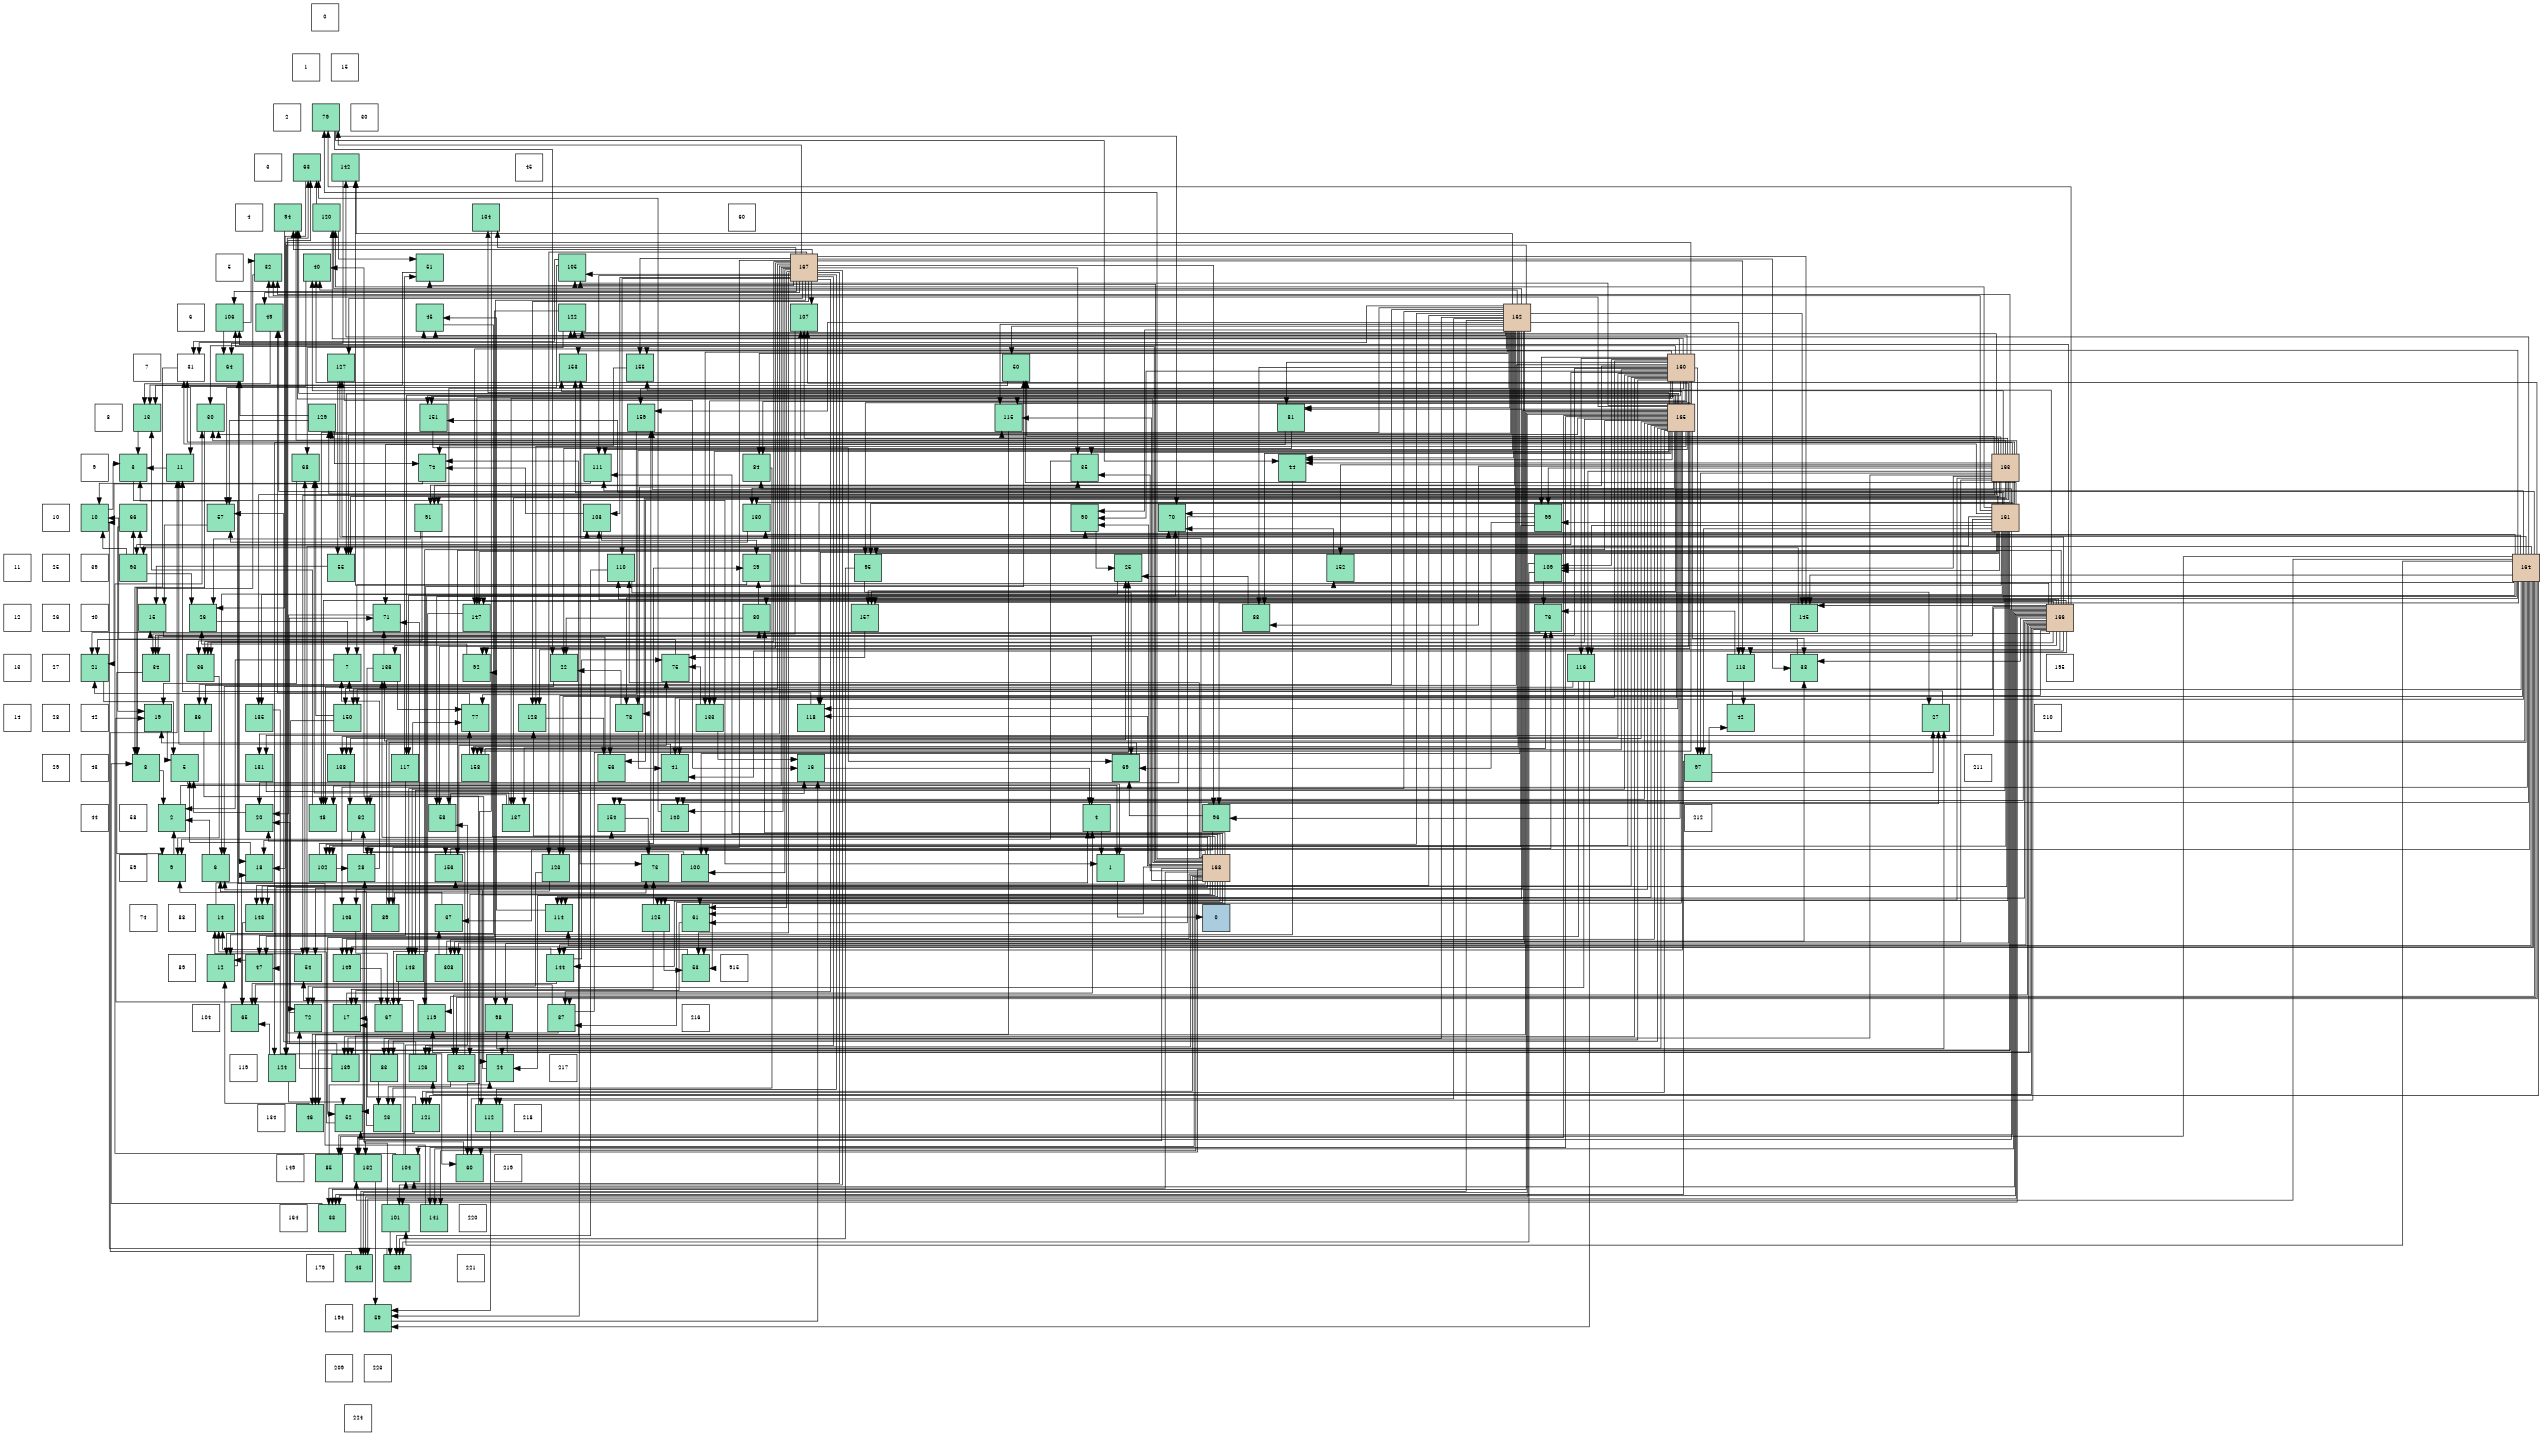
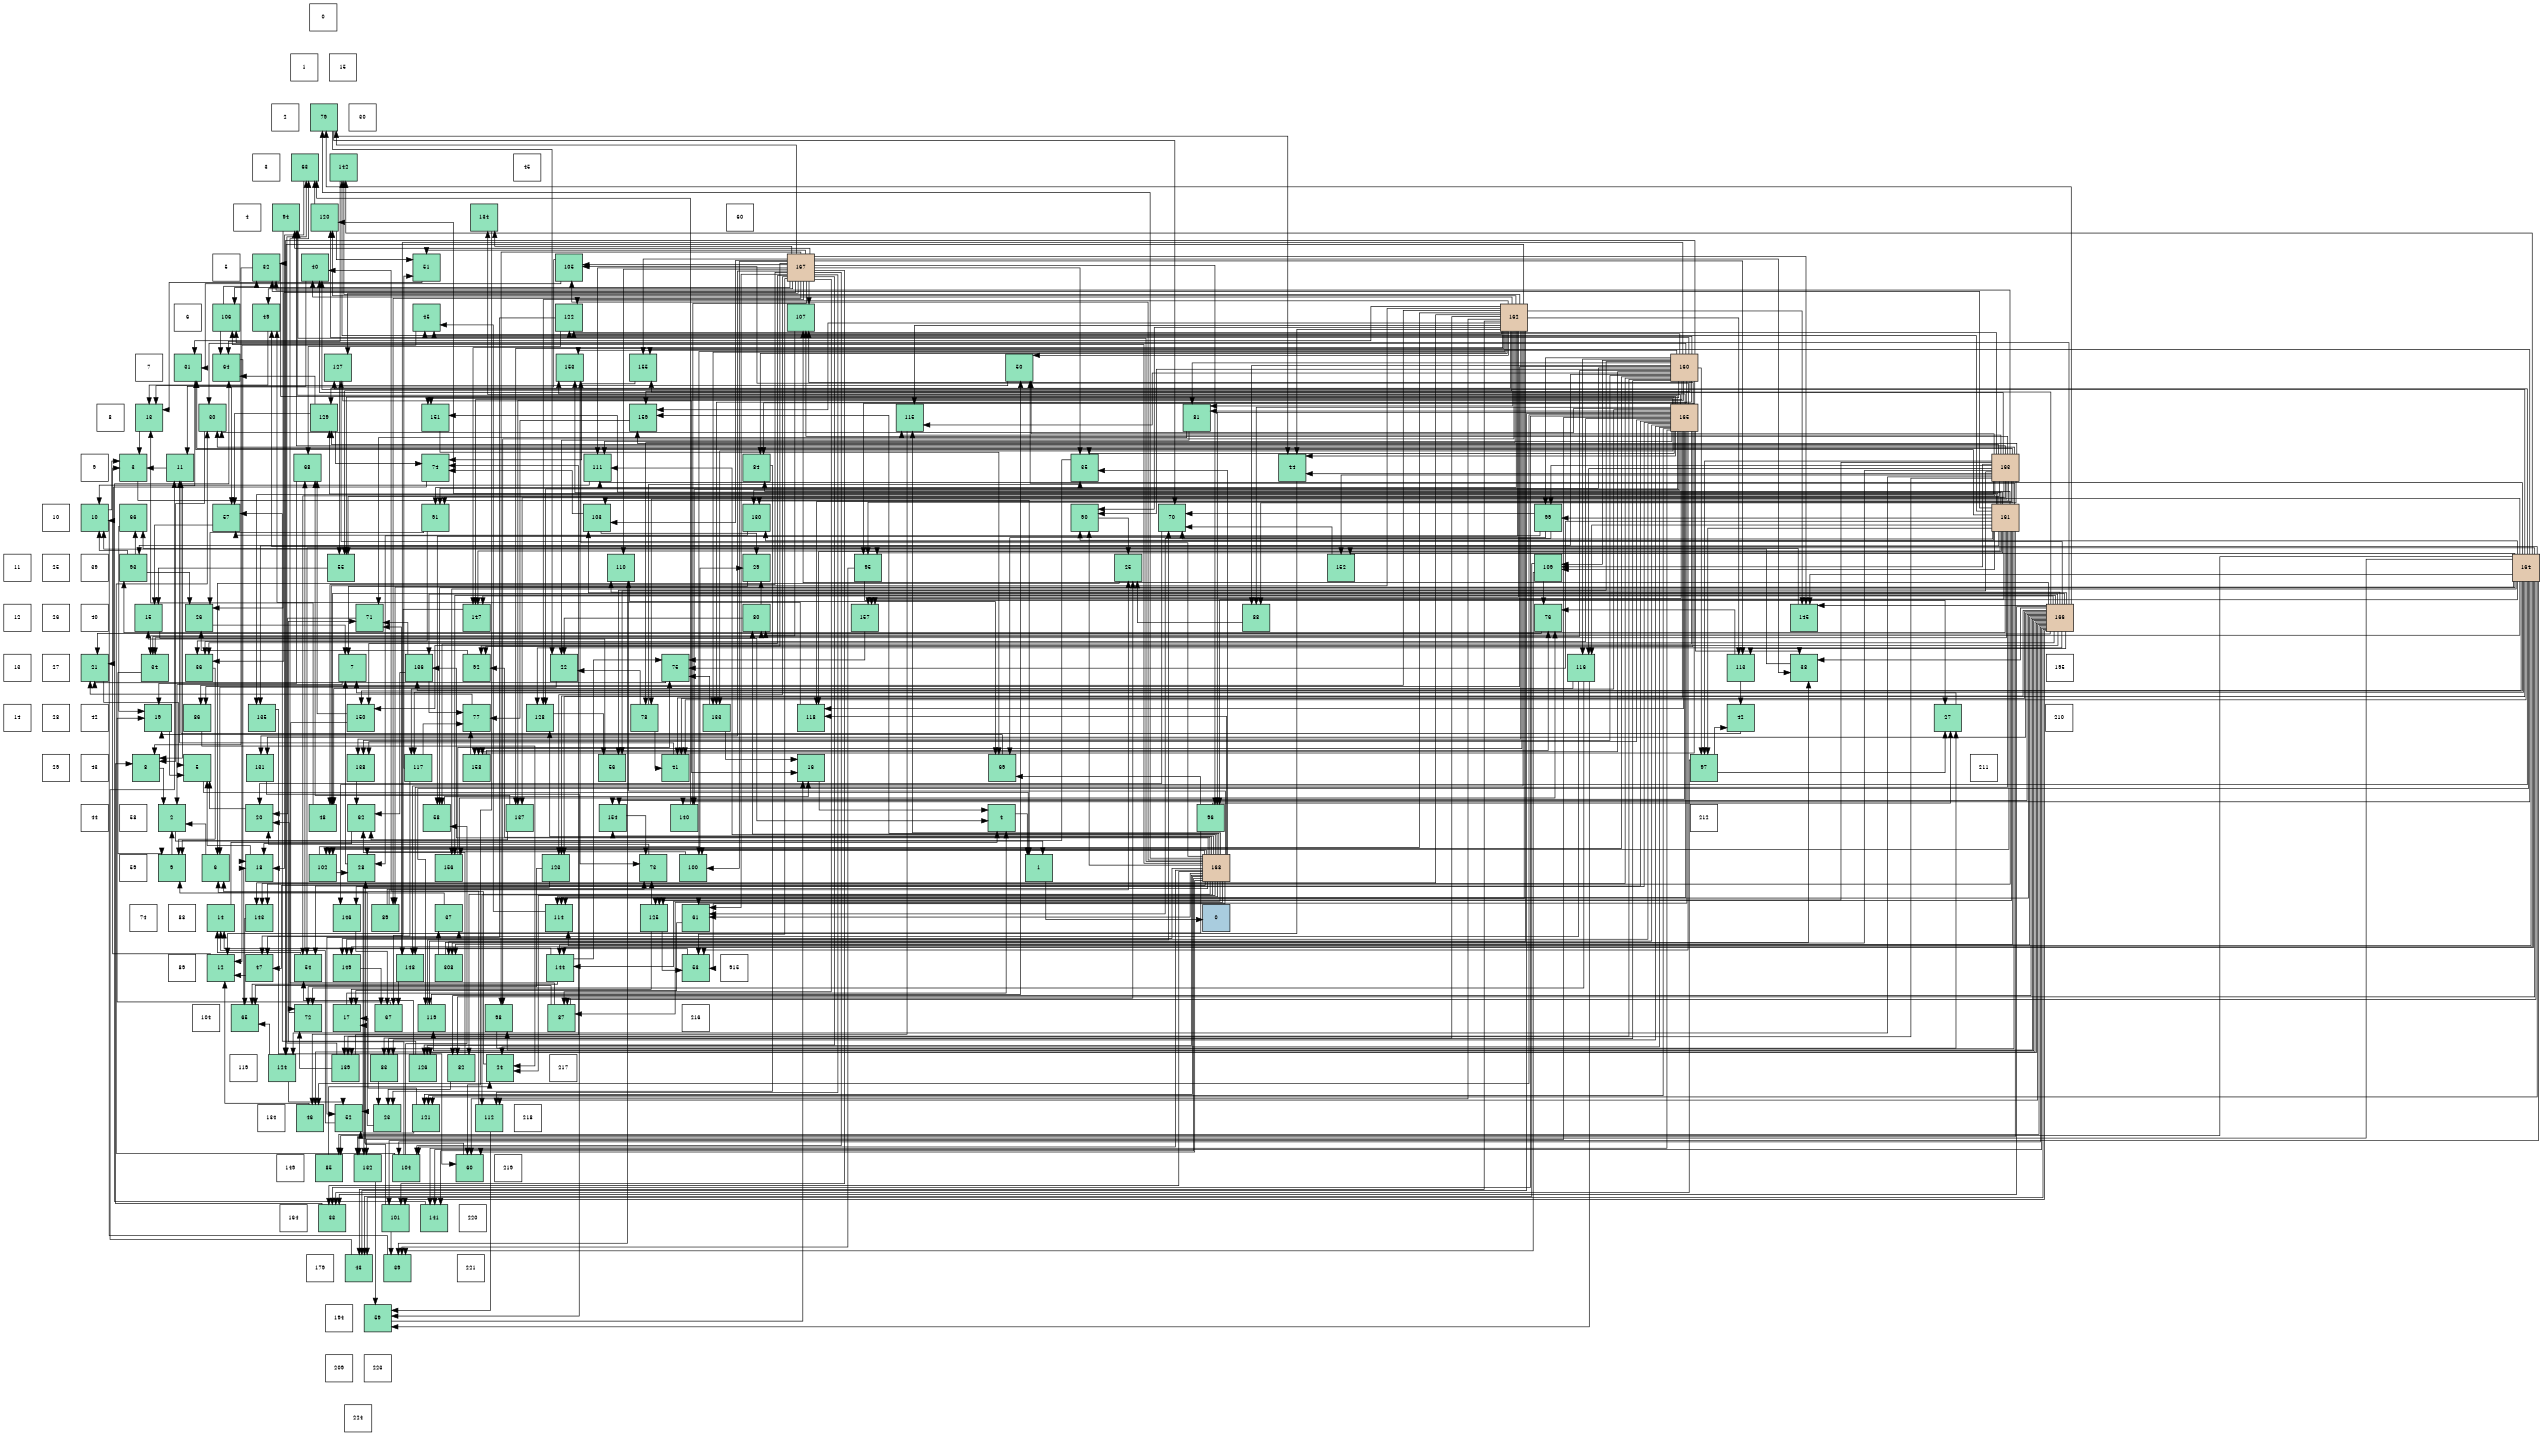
node "31": fillcolor #ffffff -> #91e3bb
edge "161" -> "78": now "161" -> "75"
